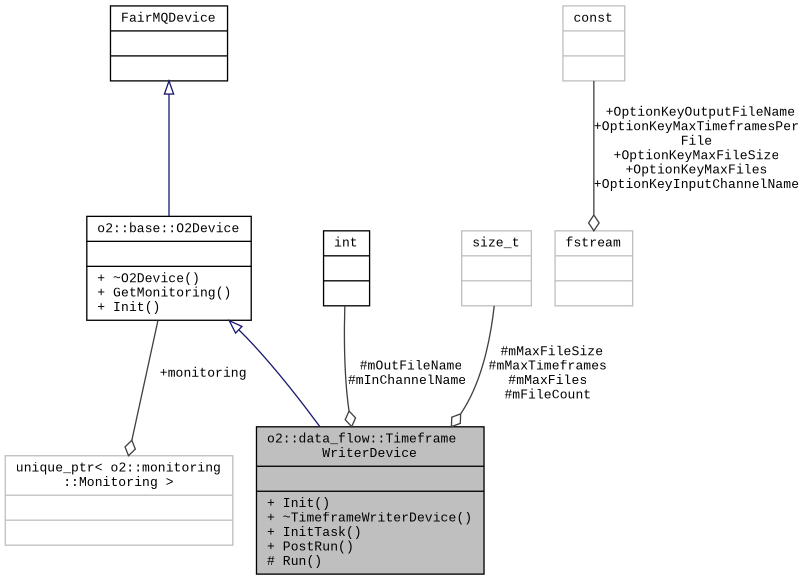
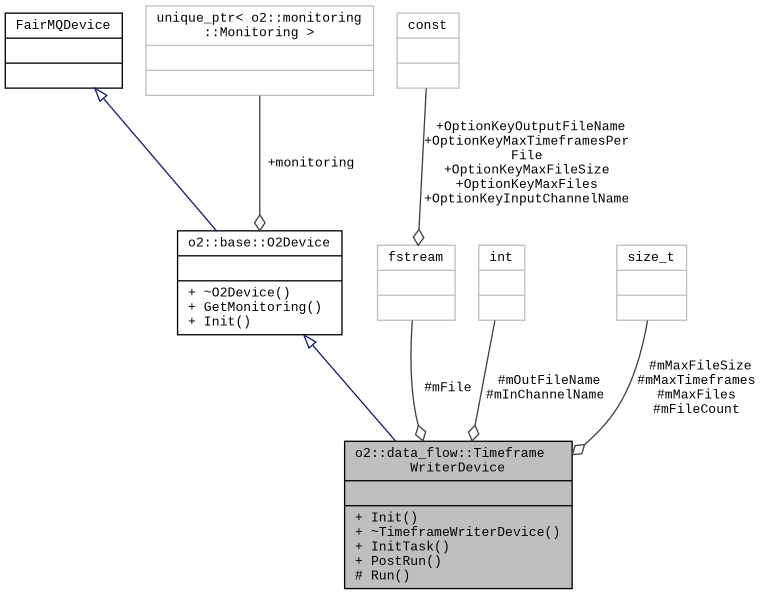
node "int": color black -> grey75
edge "fstream" -> "o2::data_flow::Timeframe": added, label "#mFile"
edge "o2::base::O2Device" -> "unique_ptr< o2::monitoring": reversed
